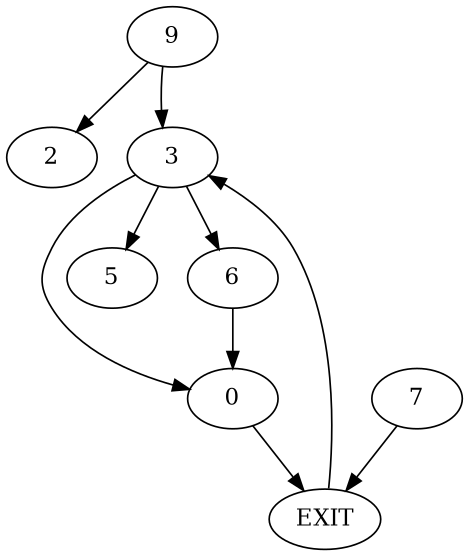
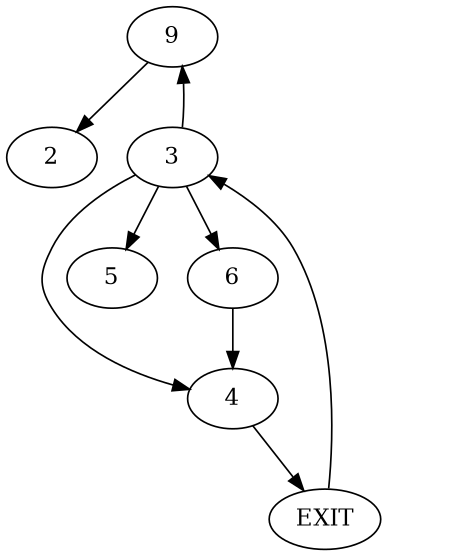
edge "9" -> "3": reversed
node "0": label "0" -> "4"
node "7": removed
